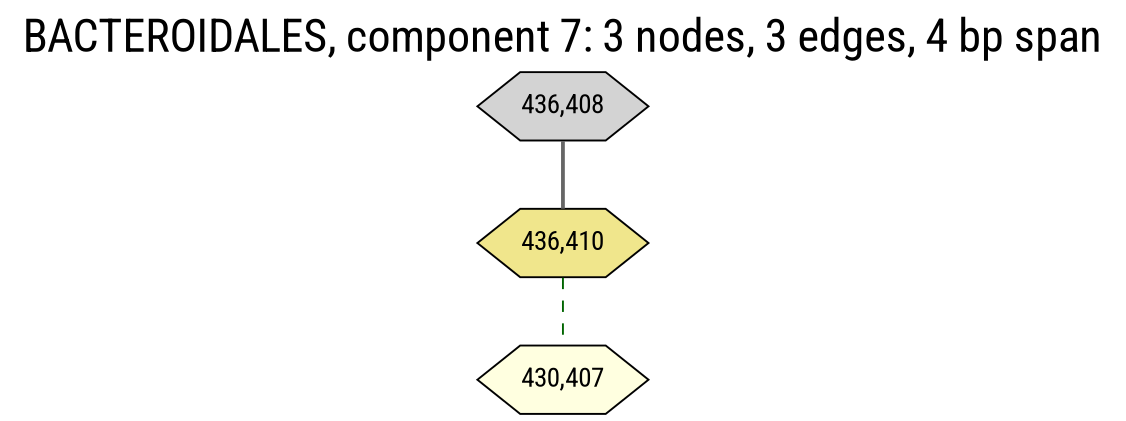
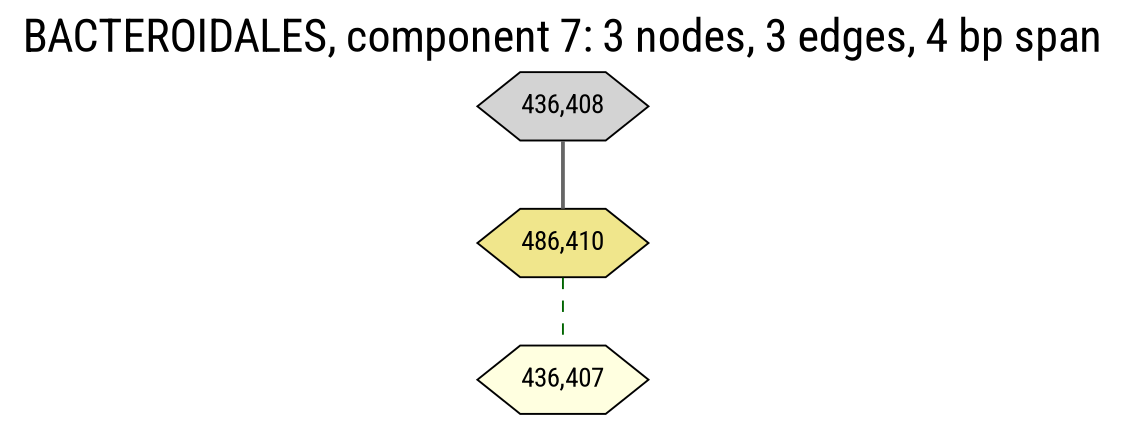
node "436,410": label "436,410" -> "486,410"
node "430,407": label "430,407" -> "436,407"
